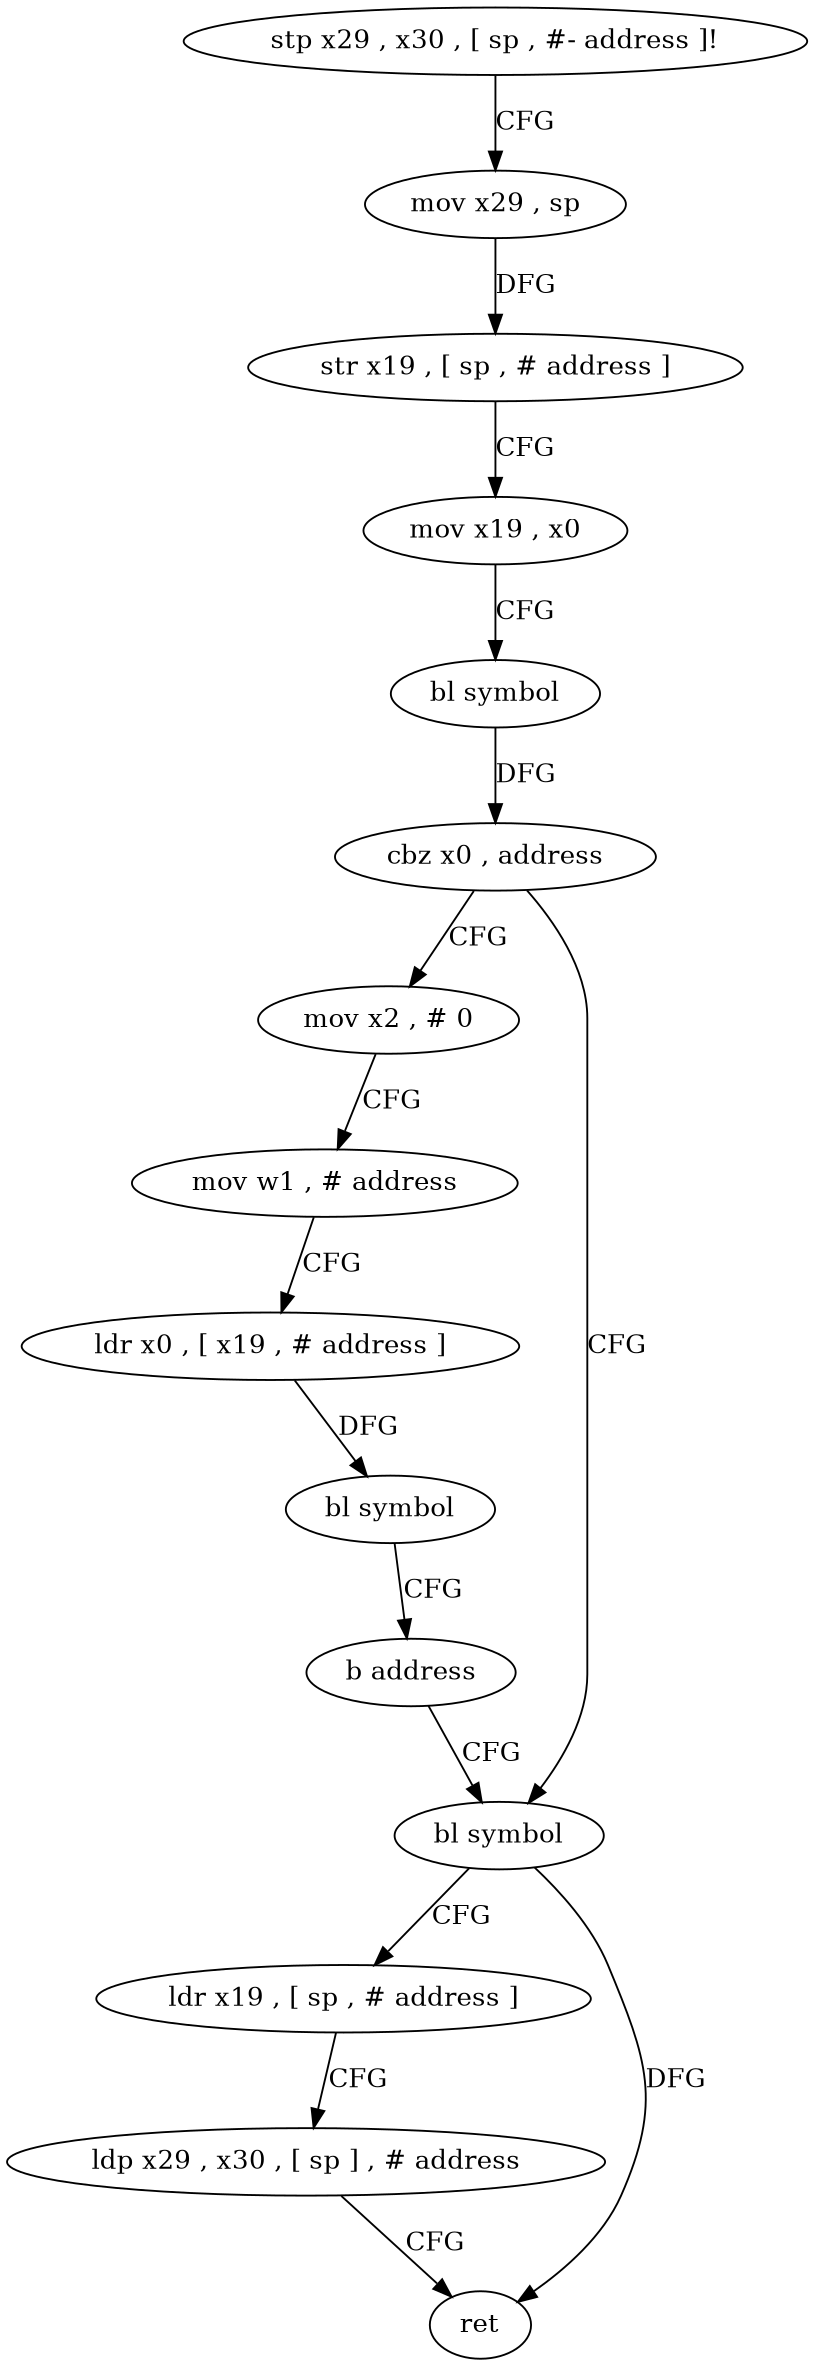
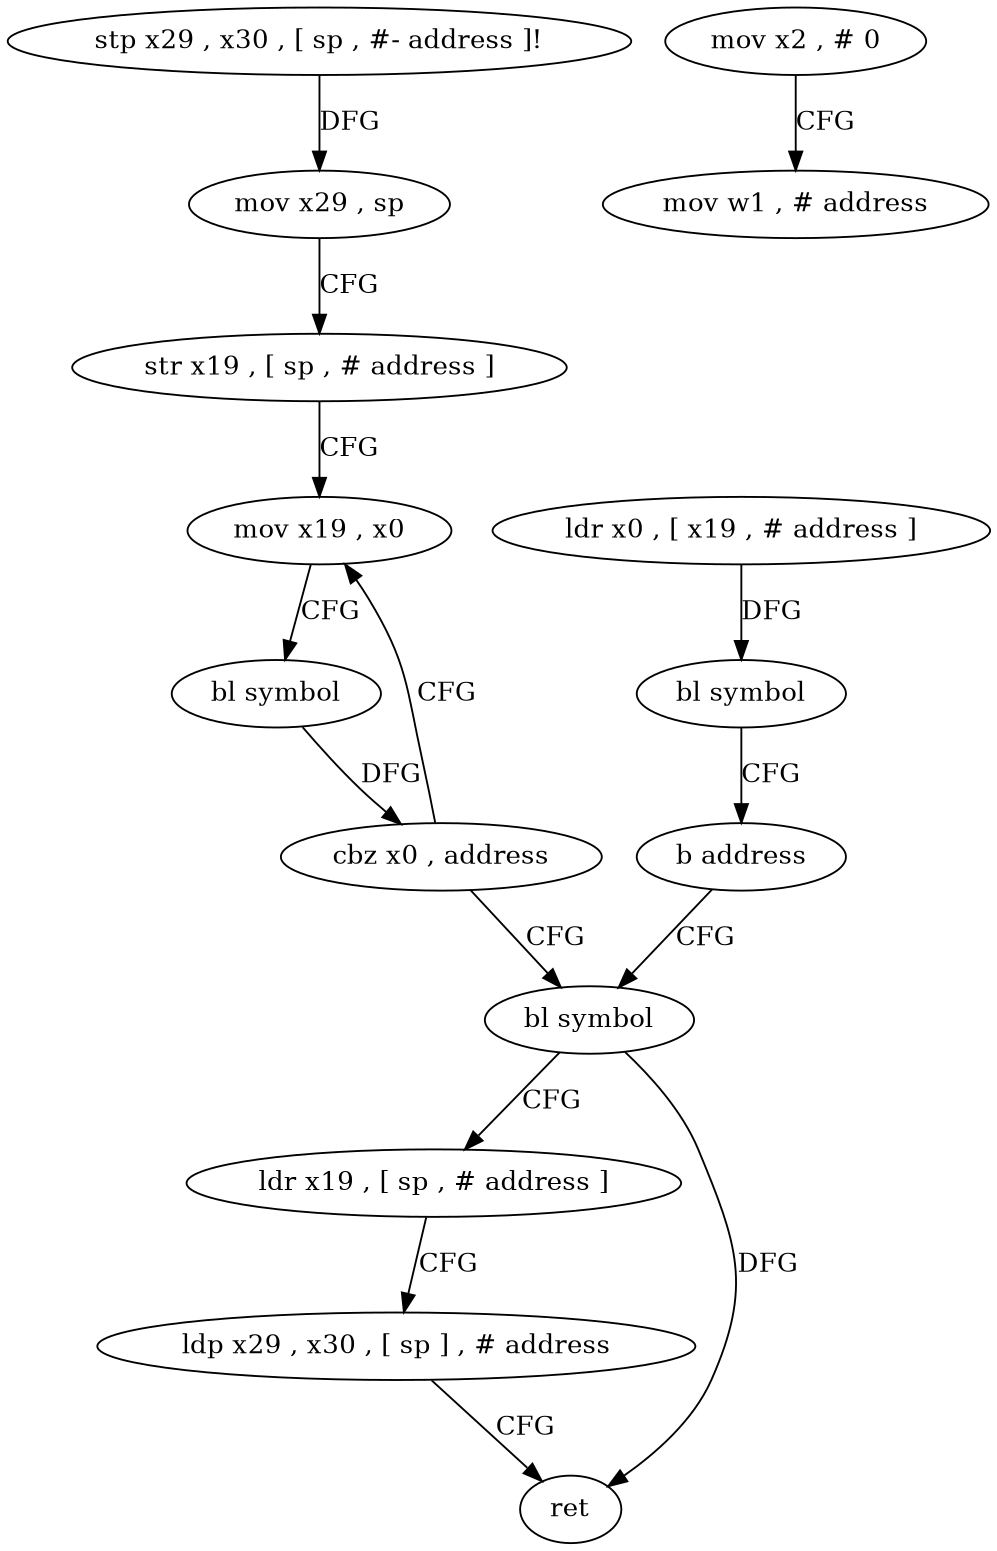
edge "stp x29 , x30 , [ sp , #- address ]!" -> "mov x29 , sp": label "CFG" -> "DFG"
edge "mov x29 , sp" -> "str x19 , [ sp , # address ]": label "DFG" -> "CFG"
edge "cbz x0 , address" -> "mov x2 , # 0": now "cbz x0 , address" -> "mov x19 , x0"
edge "mov w1 , # address" -> "ldr x0 , [ x19 , # address ]": removed, label "CFG"
